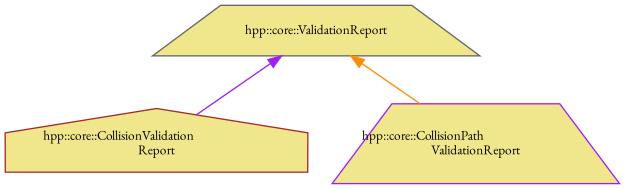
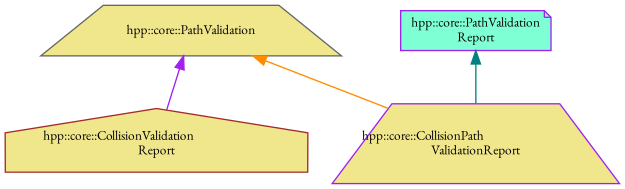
node "hpp::core::ValidationReport": label "hpp::core::ValidationReport" -> "hpp::core::PathValidation"
node "hpp::core::PathValidation Report": added
